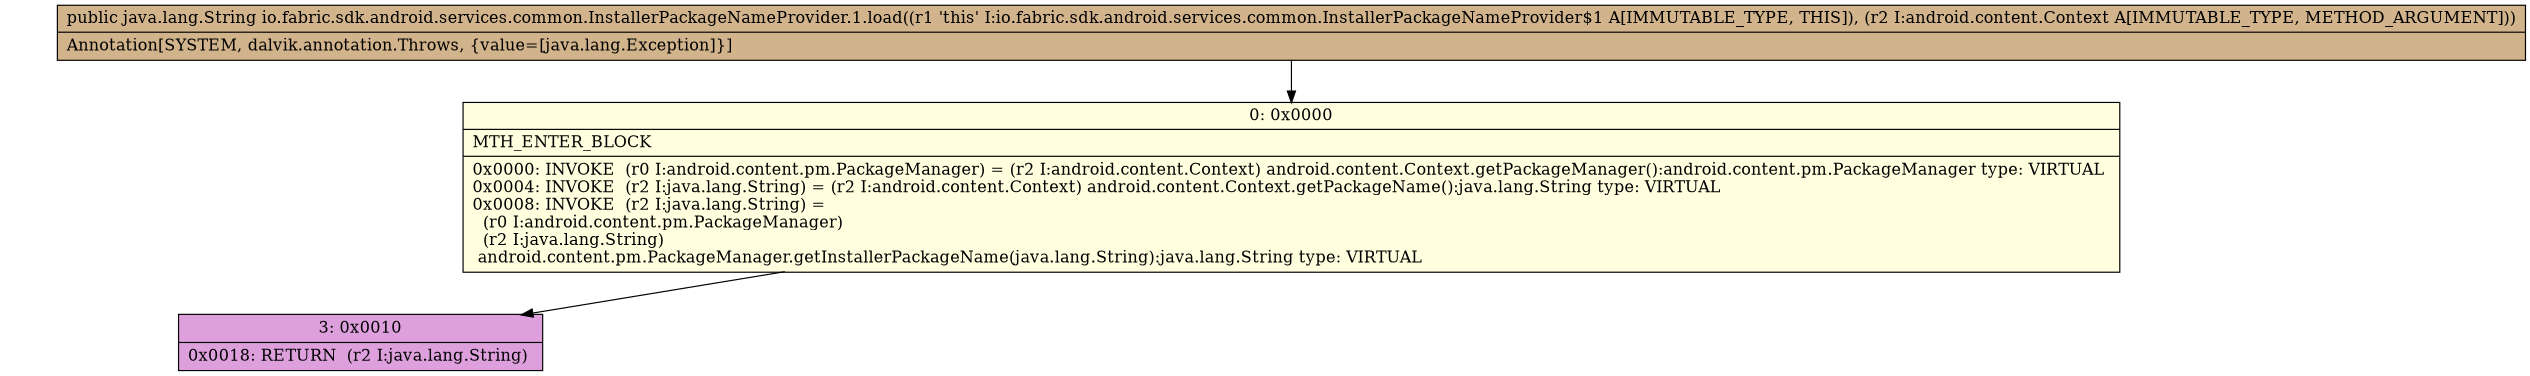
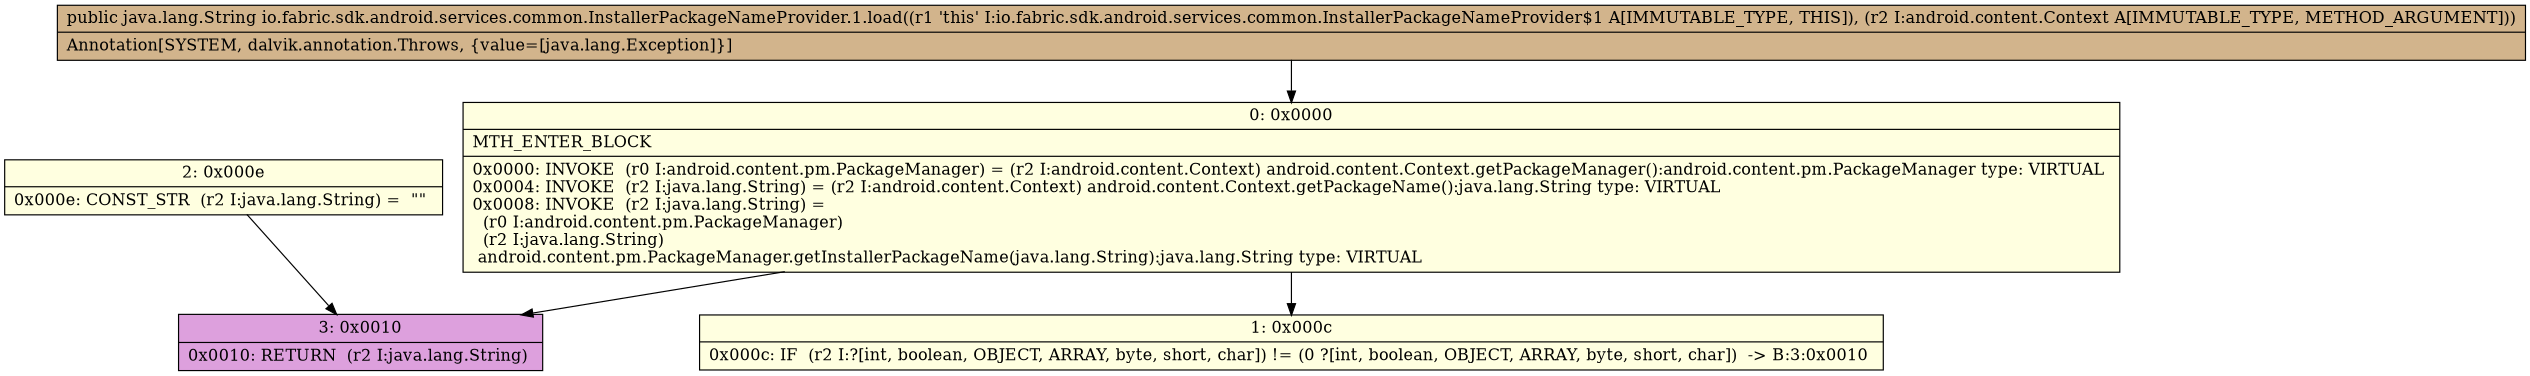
node "2: 0x000e": added
node "1: 0x000c": added
node "3: 0x0010": text "0x0018: RETURN  (r2 I:java.lang.String)" -> "0x0010: RETURN  (r2 I:java.lang.String)"
